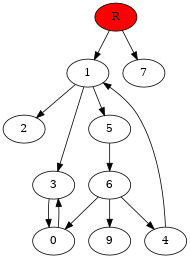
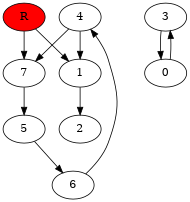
edge "4" -> "7": added
edge "1" -> "5": now "7" -> "5"
edge "1" -> "3": removed
edge "6" -> "0": removed
node "9": removed
